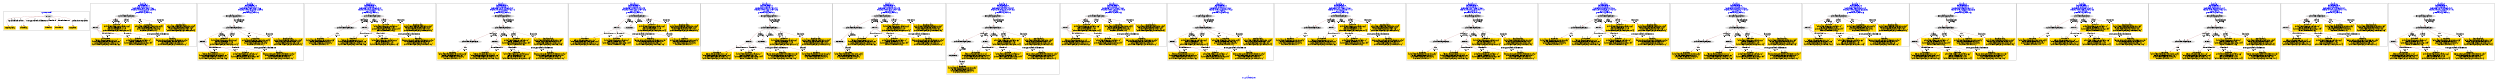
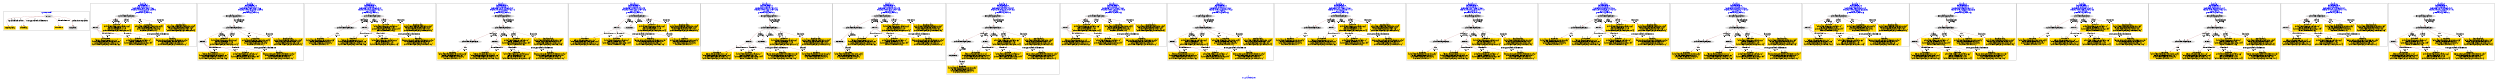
node "birthDate": removed
node "occupation": fillcolor gold -> lightgray
